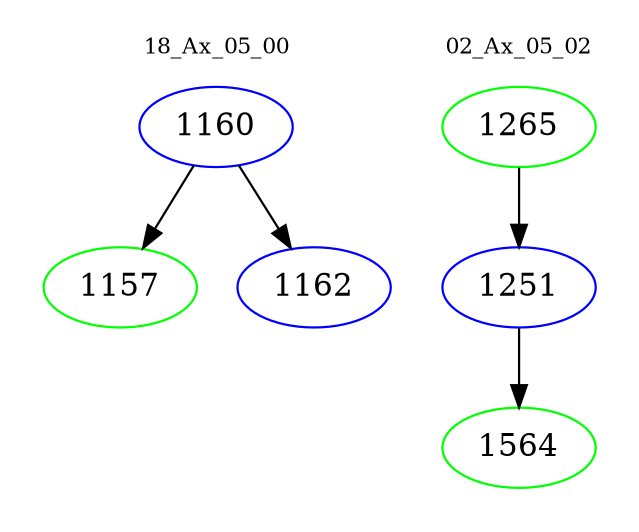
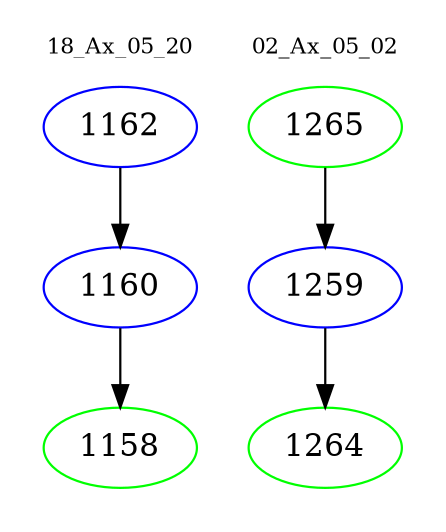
cluster "18_Ax_05_00": label "18_Ax_05_00" -> "18_Ax_05_20"
edge "1160" -> "1162": reversed
node "1157": label "1157" -> "1158"
node "1251": label "1251" -> "1259"
node "1564": label "1564" -> "1264"
